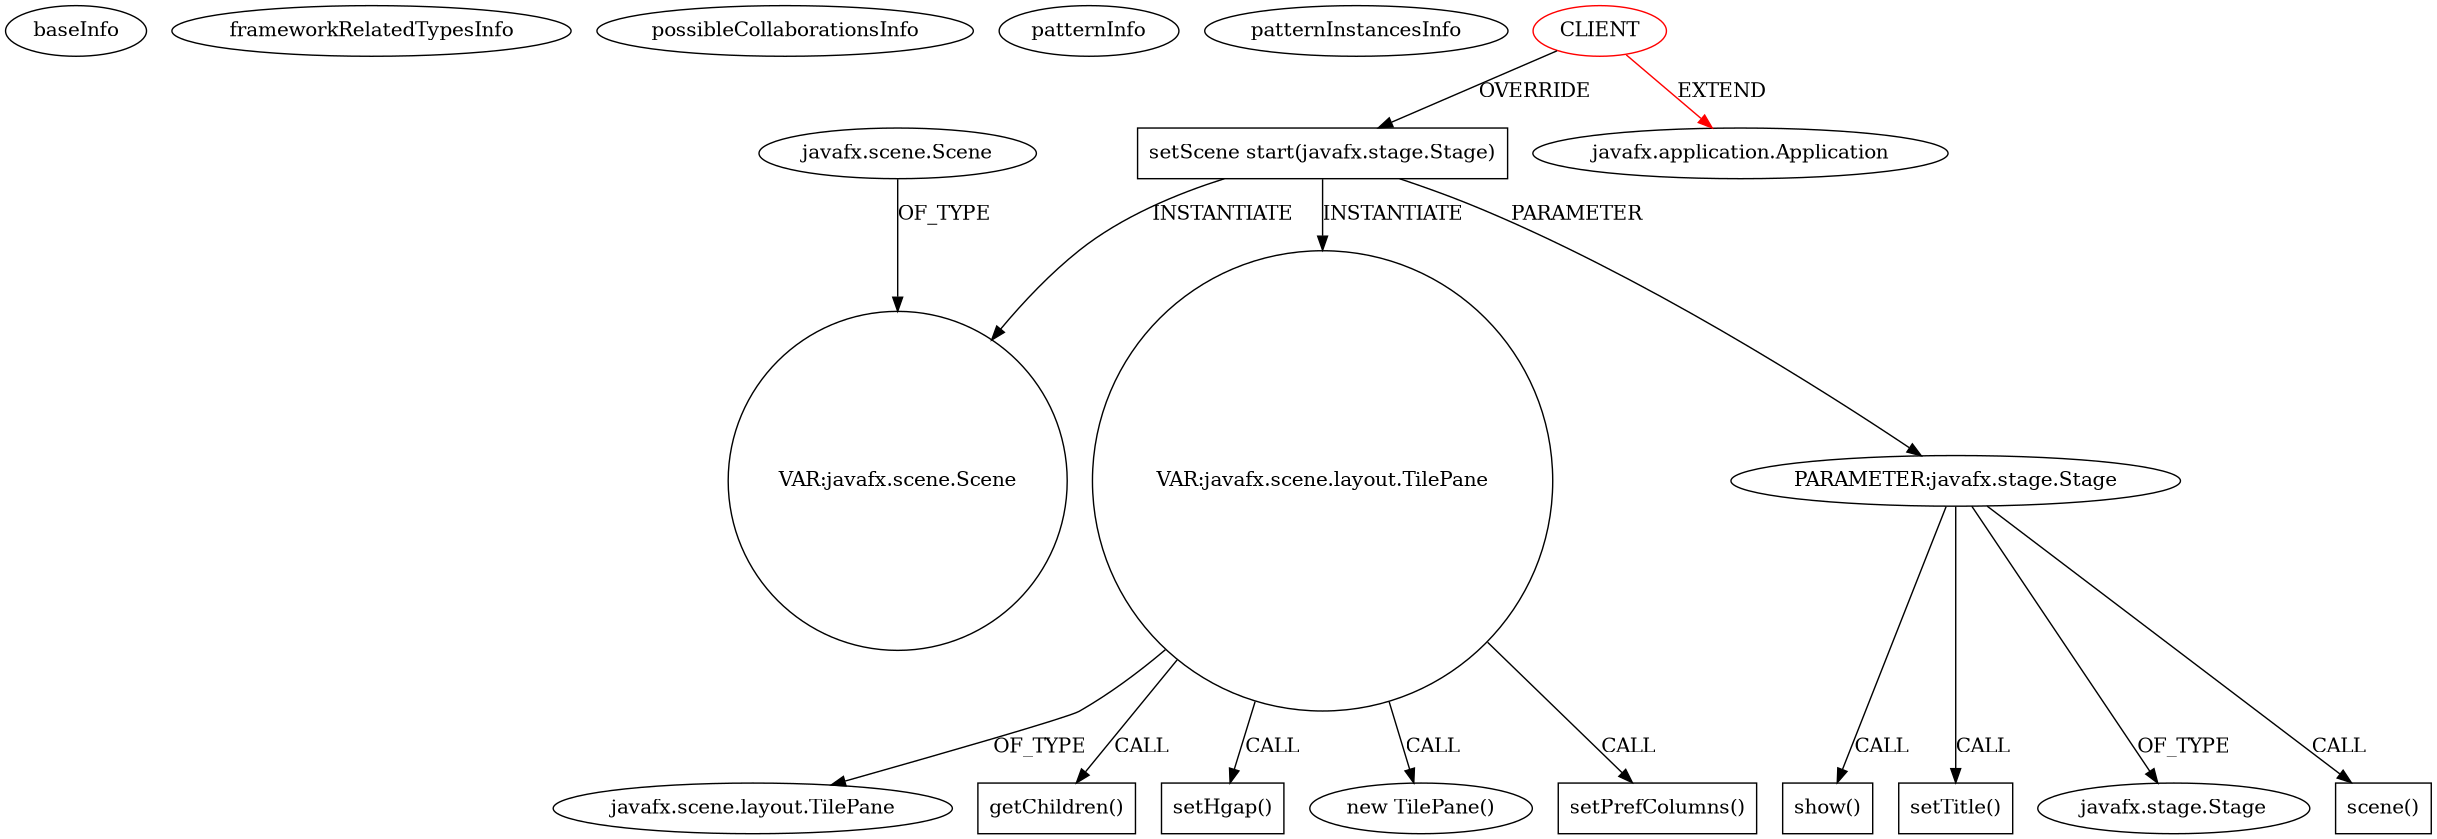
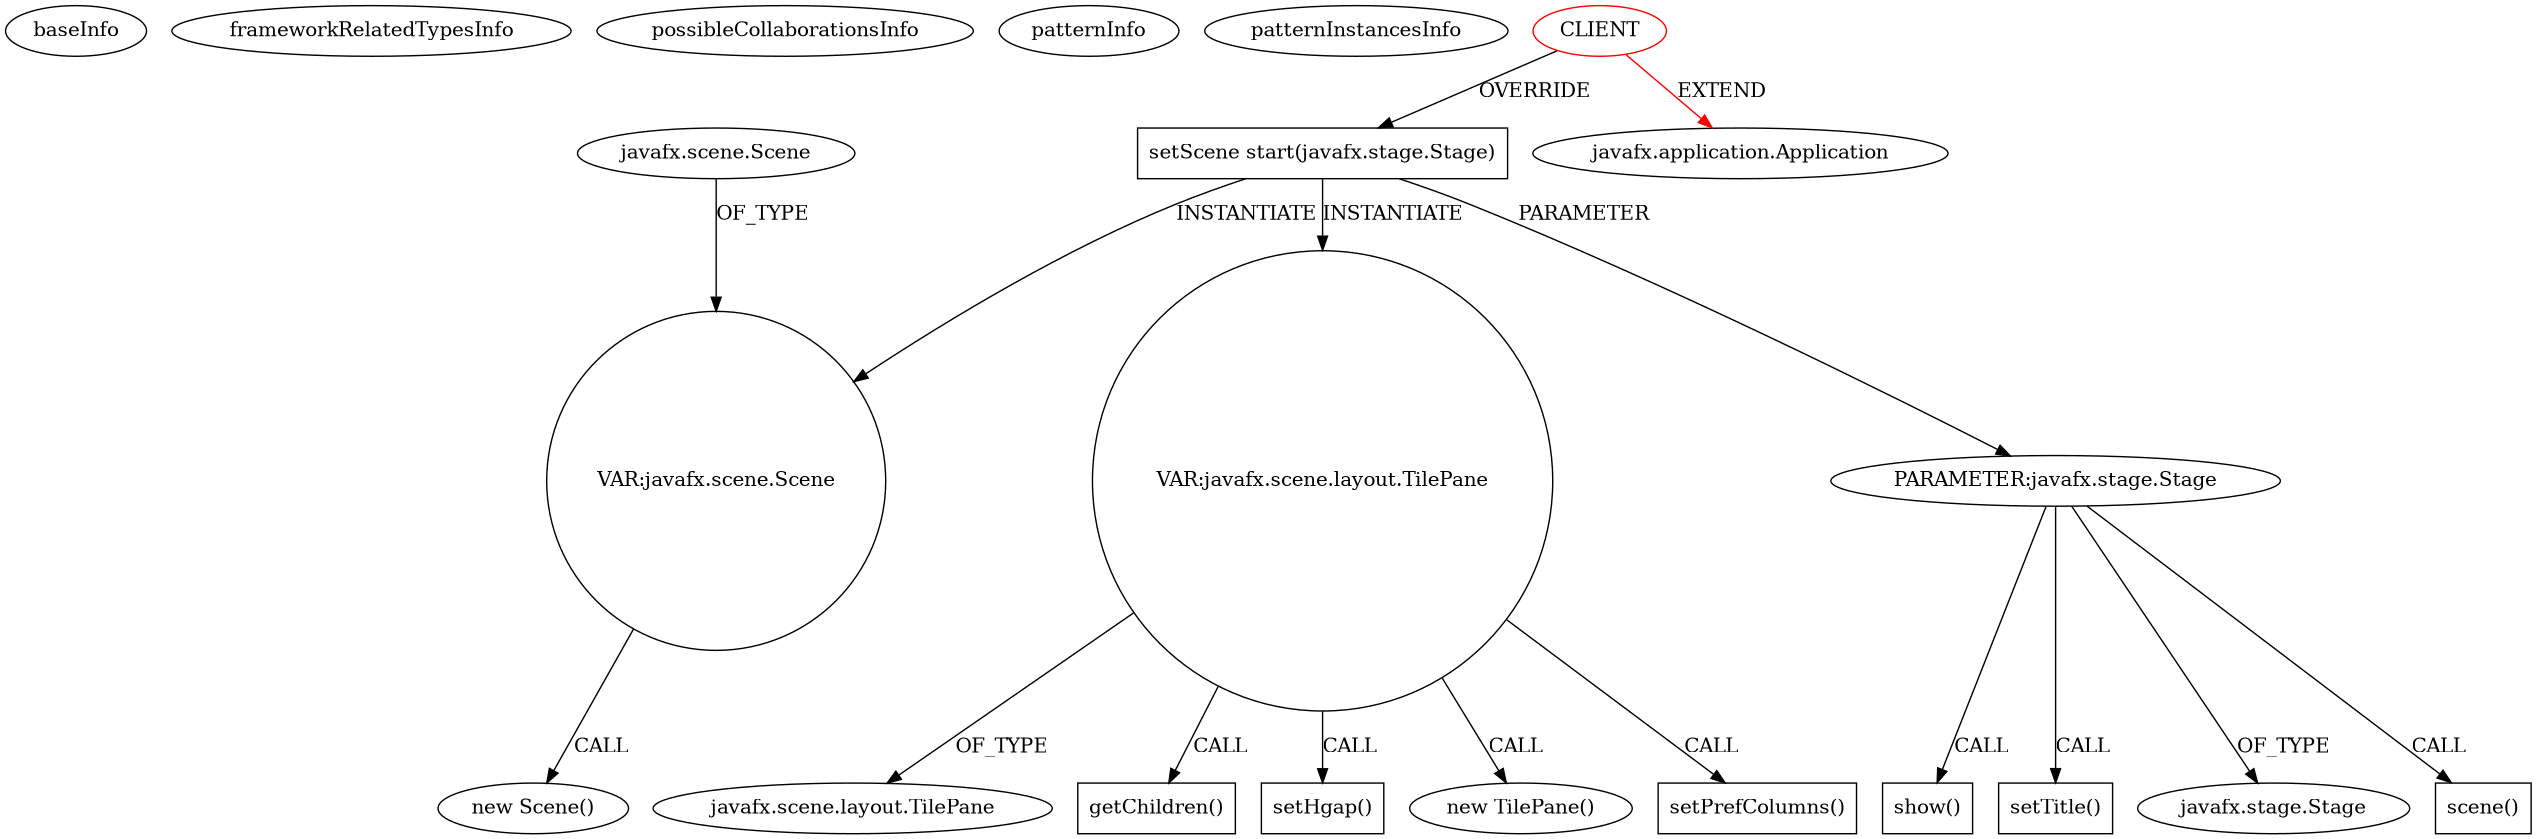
node "new Scene()": added
